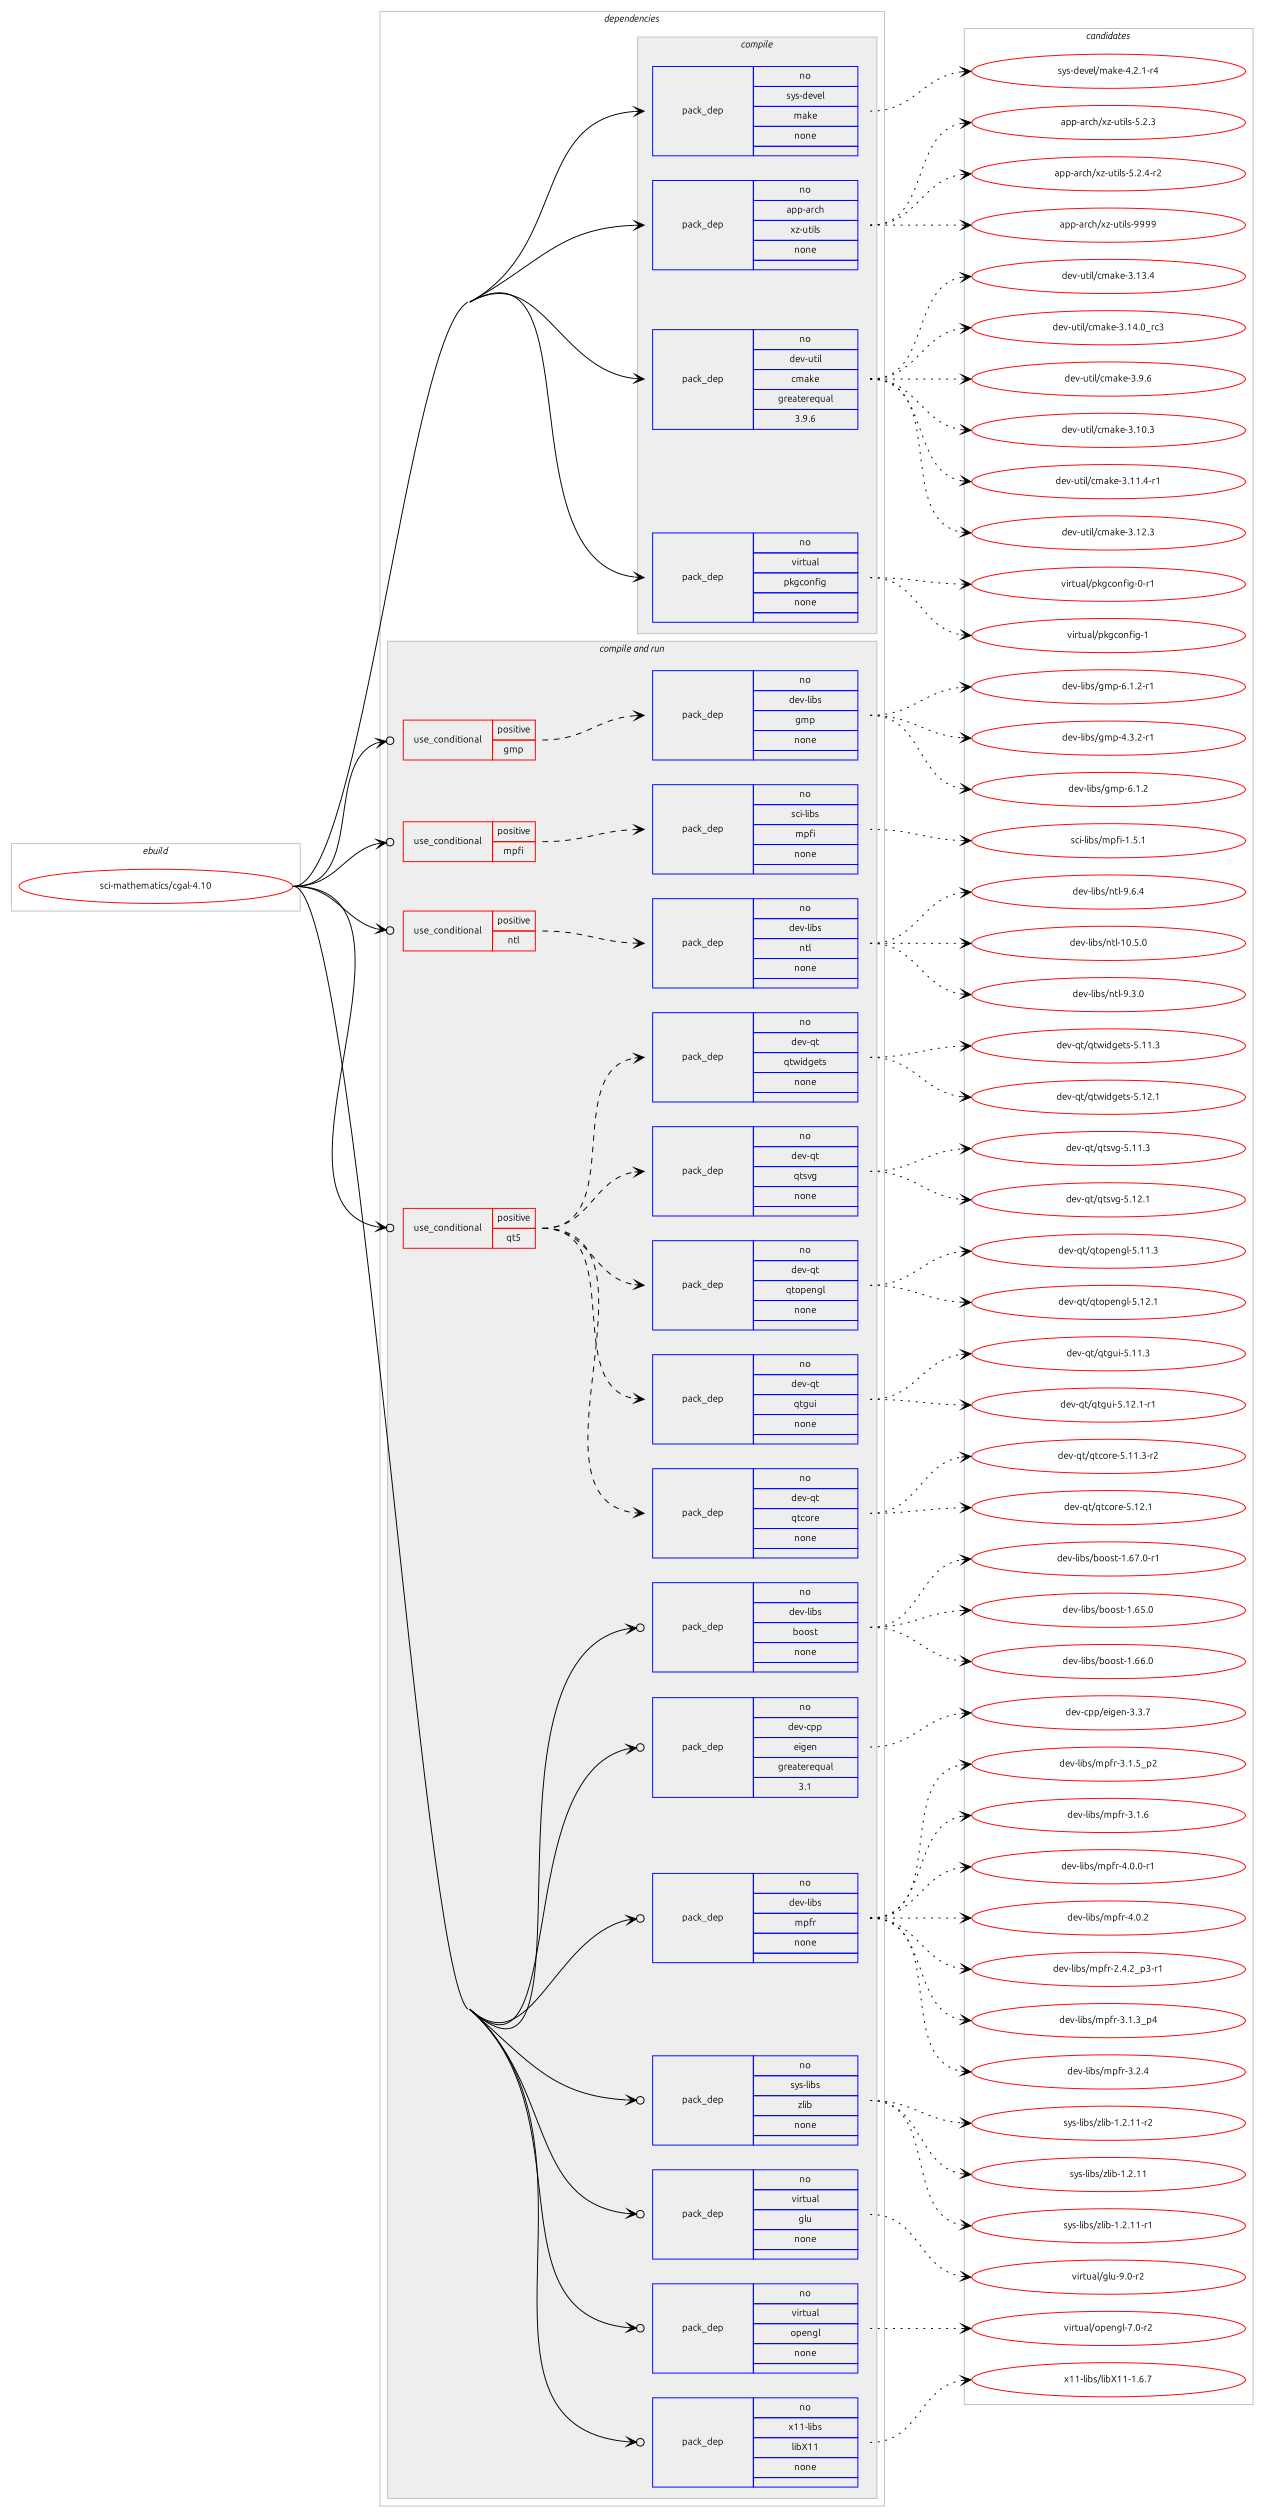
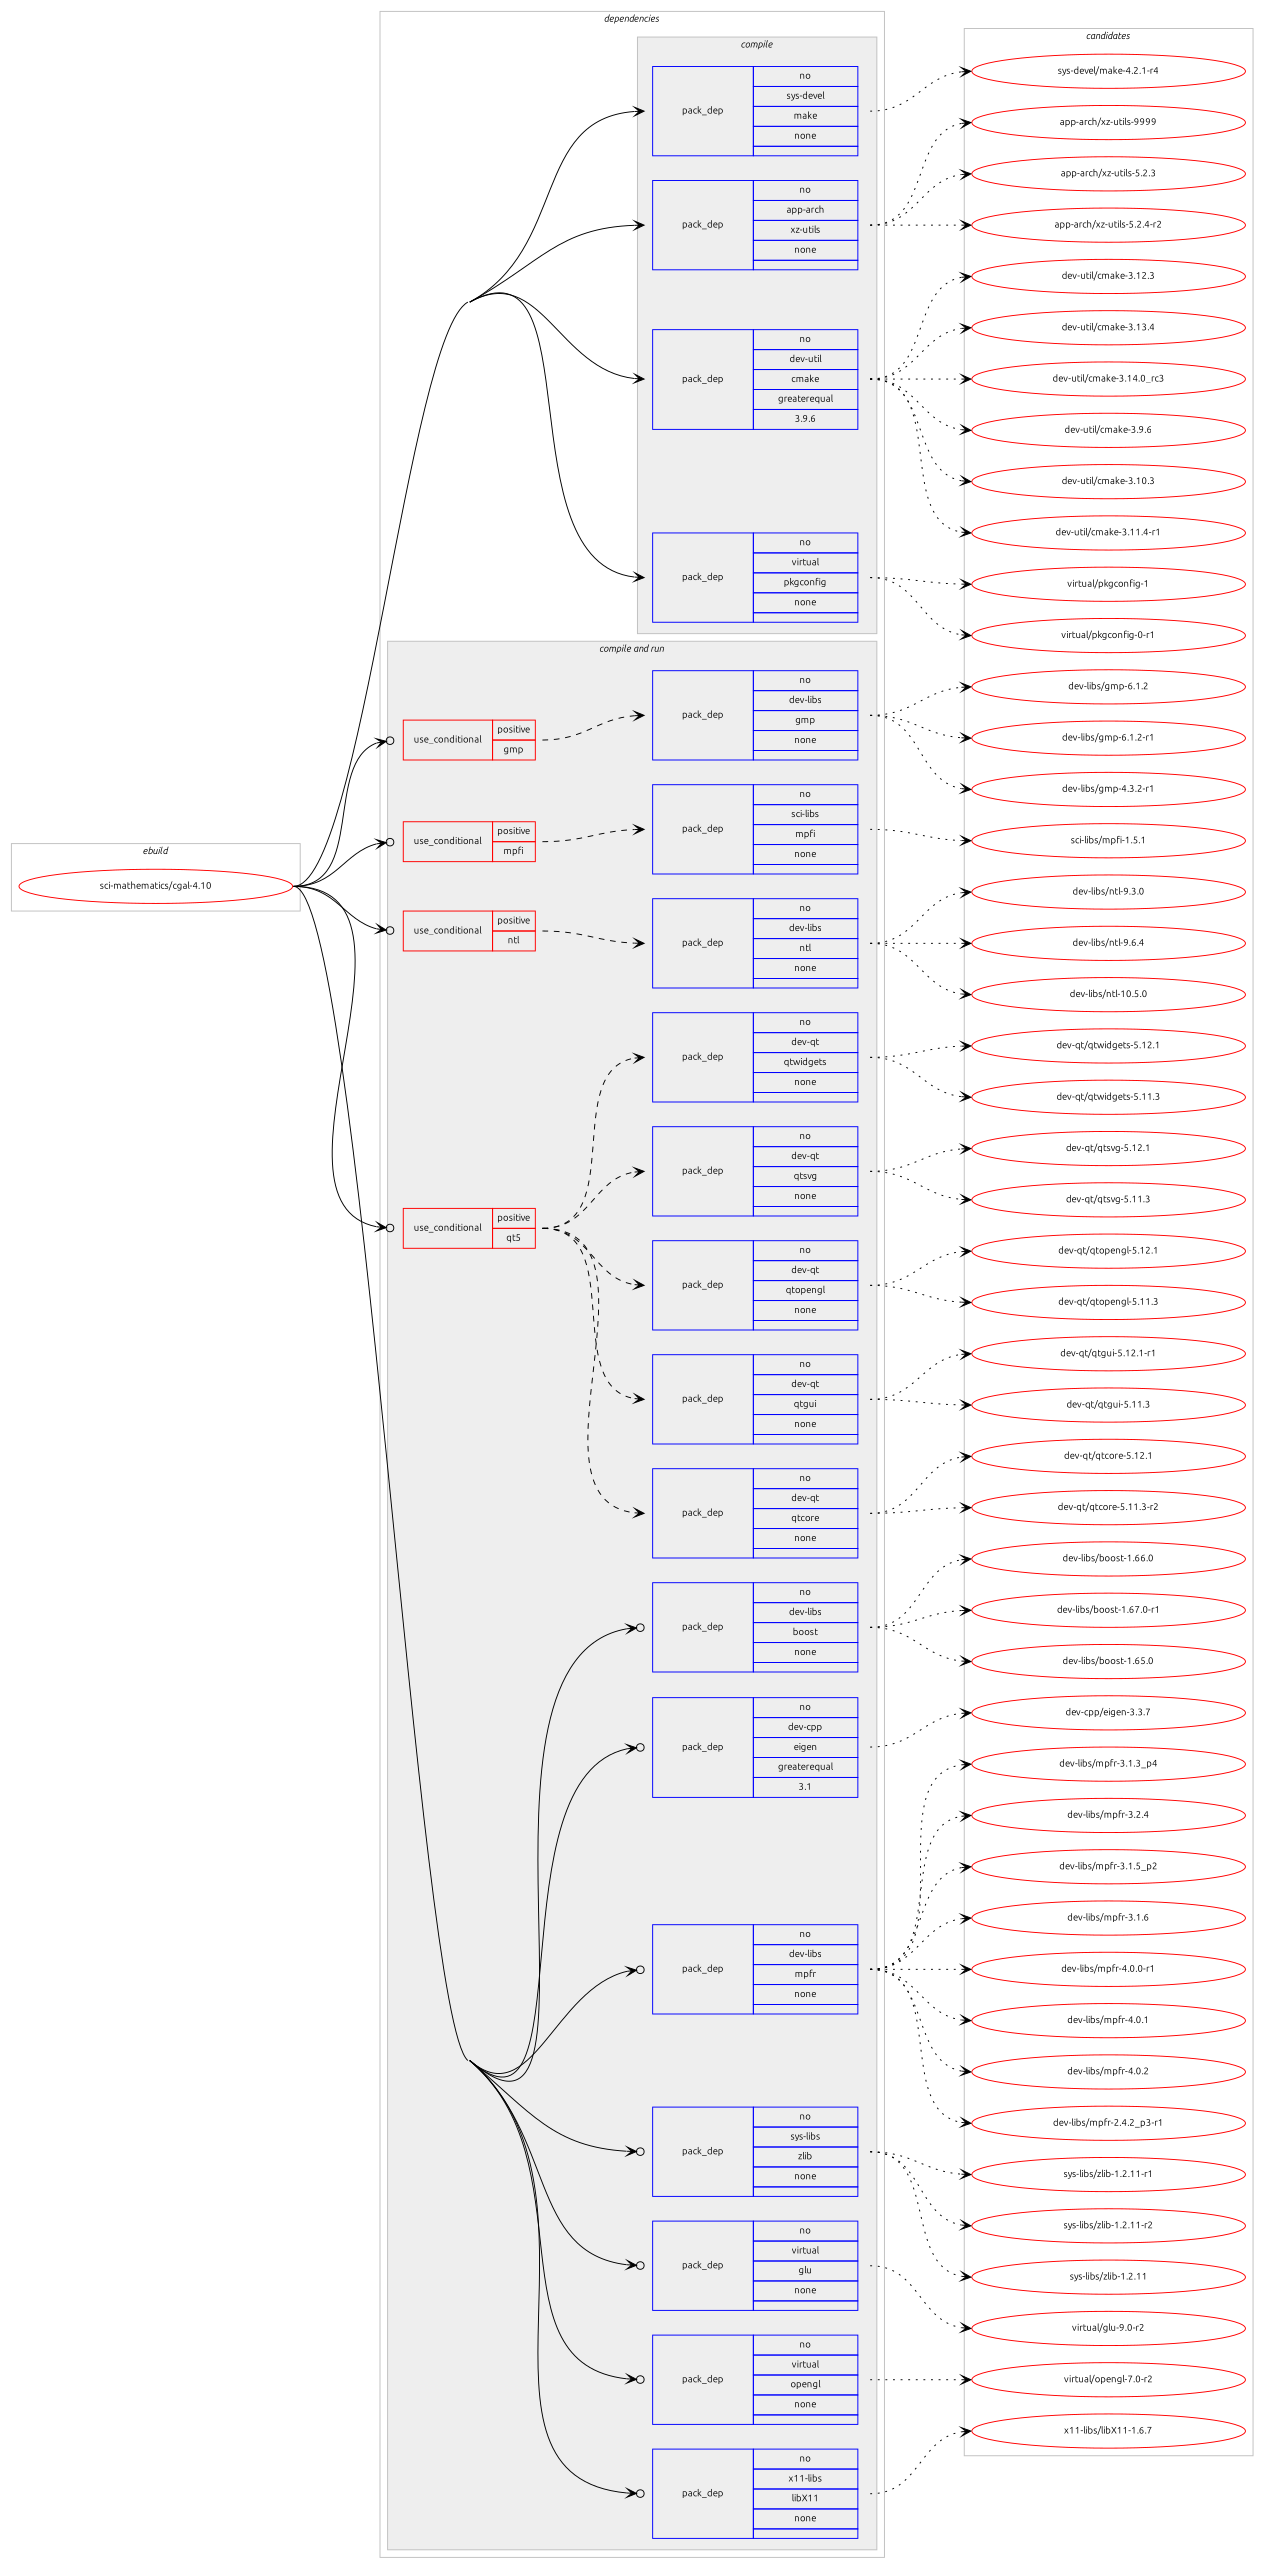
node "dev-libs/mpfr-4.0.1": added
